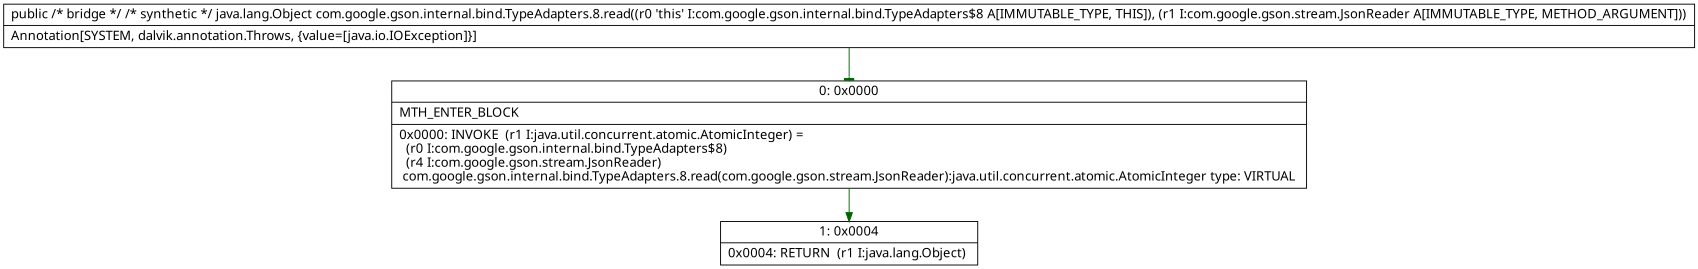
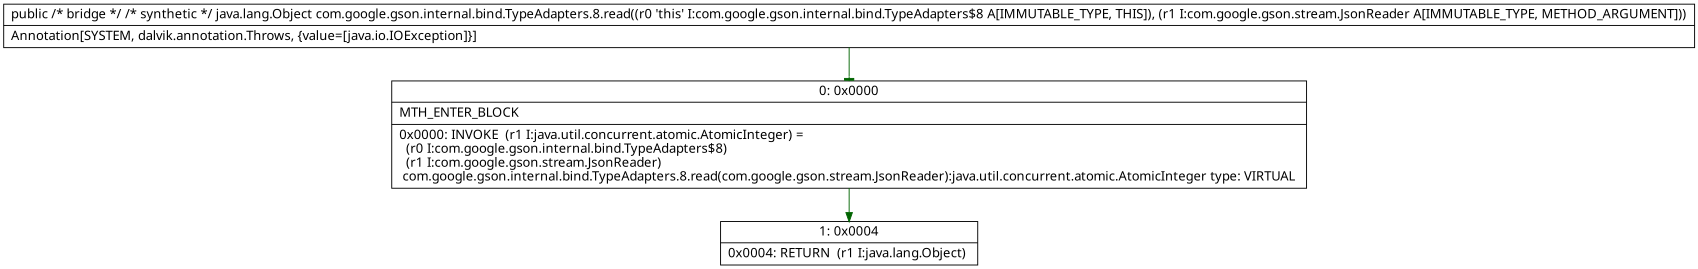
node "0: 0x0000": text "(r4 I:com.google.gson.stream.JsonReader)" -> "(r1 I:com.google.gson.stream.JsonReader)"
